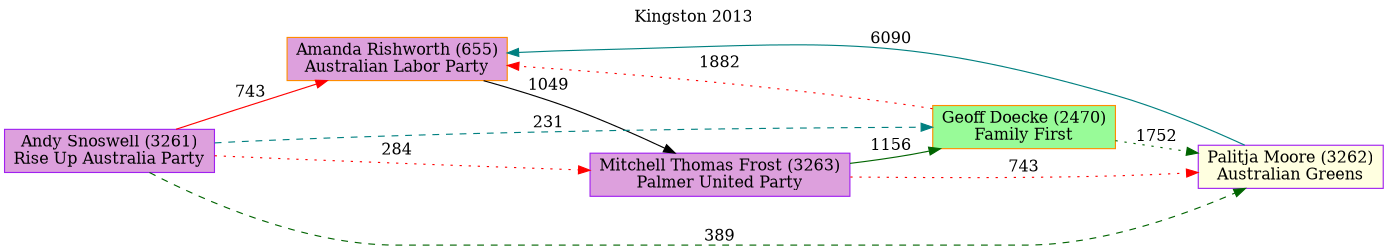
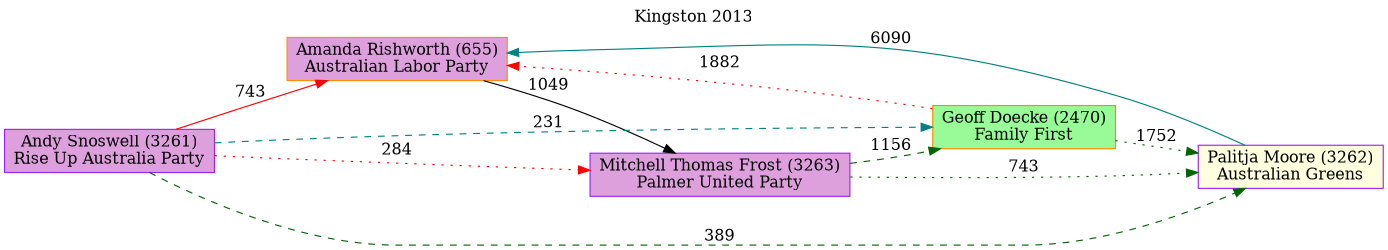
edge "Mitchell Thomas Frost (3263) Palmer United Party" -> "Geoff Doecke (2470) Family First": style solid -> dashed
edge "Mitchell Thomas Frost (3263) Palmer United Party" -> "Palitja Moore (3262) Australian Greens": color red -> darkgreen
